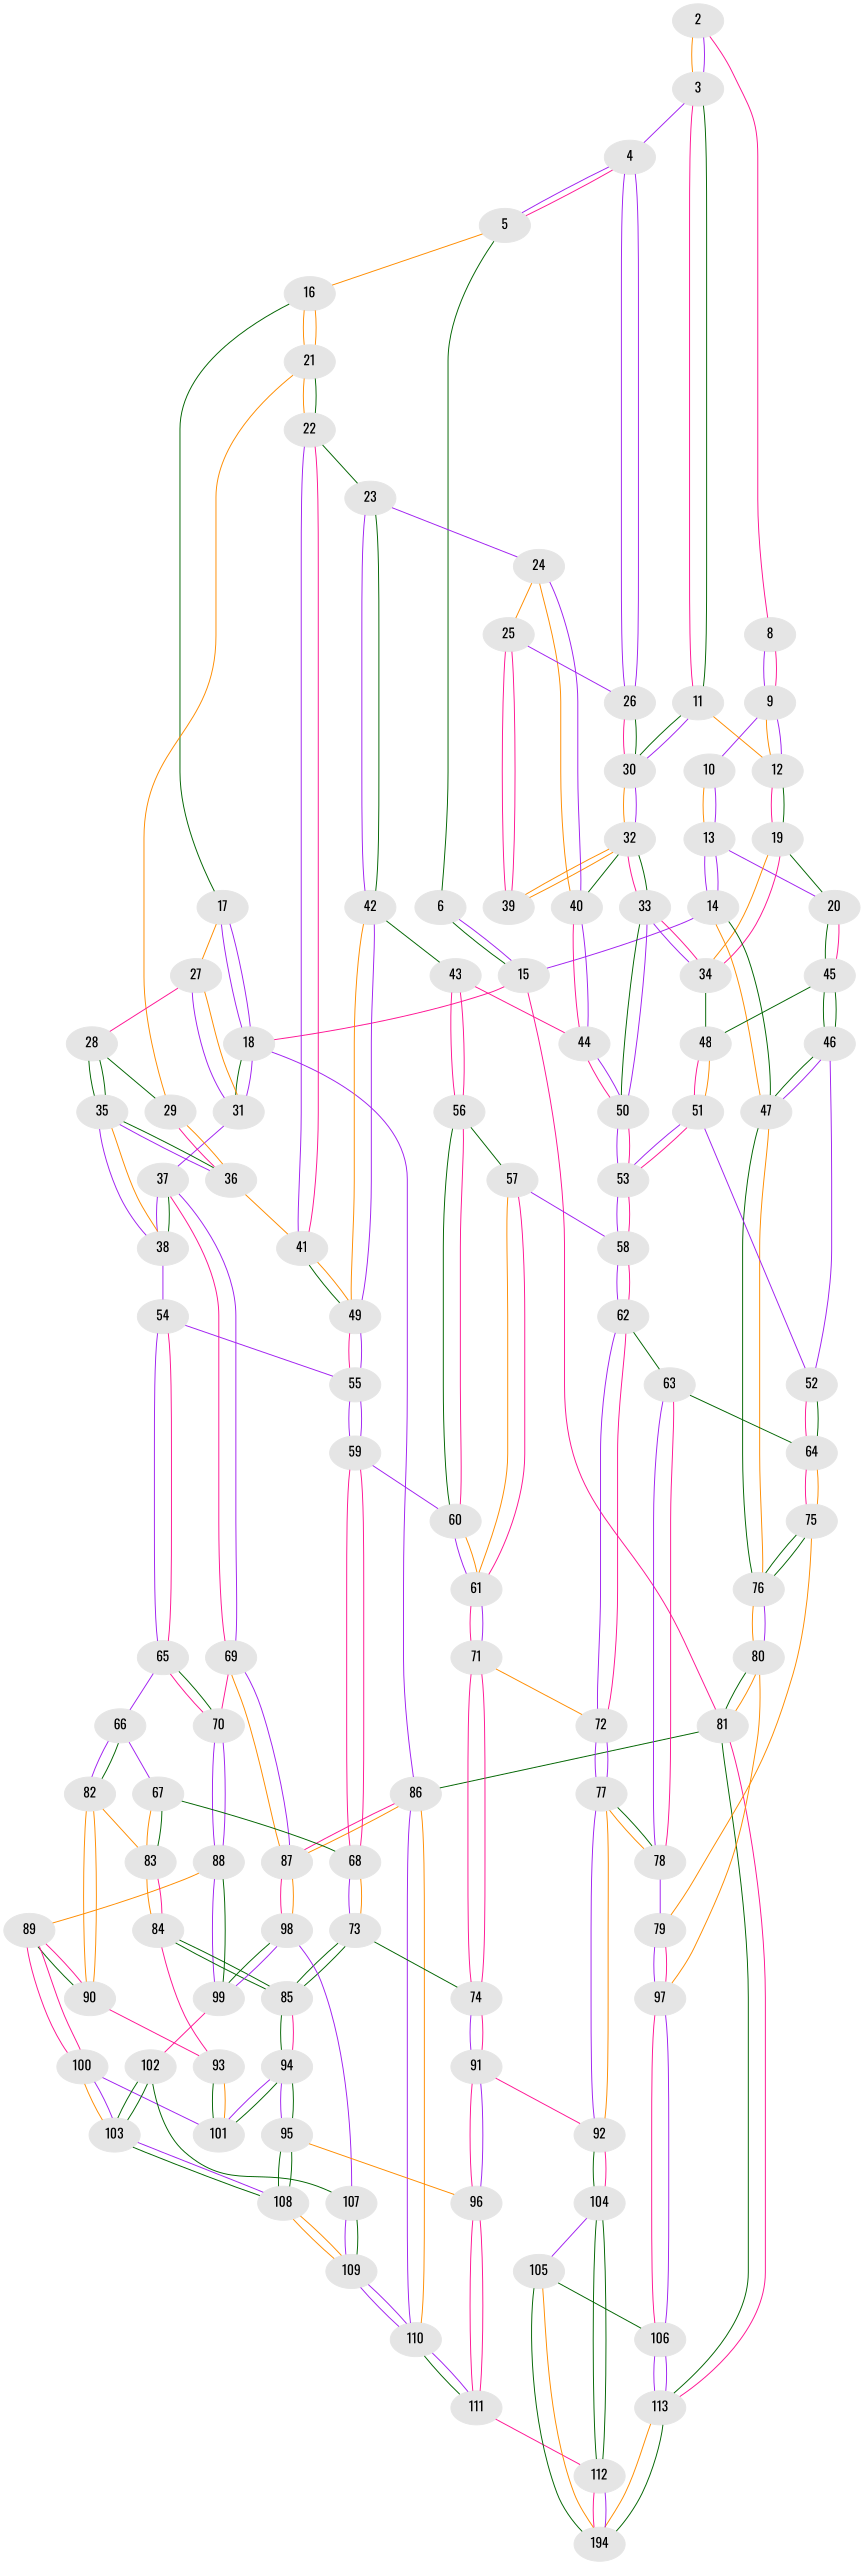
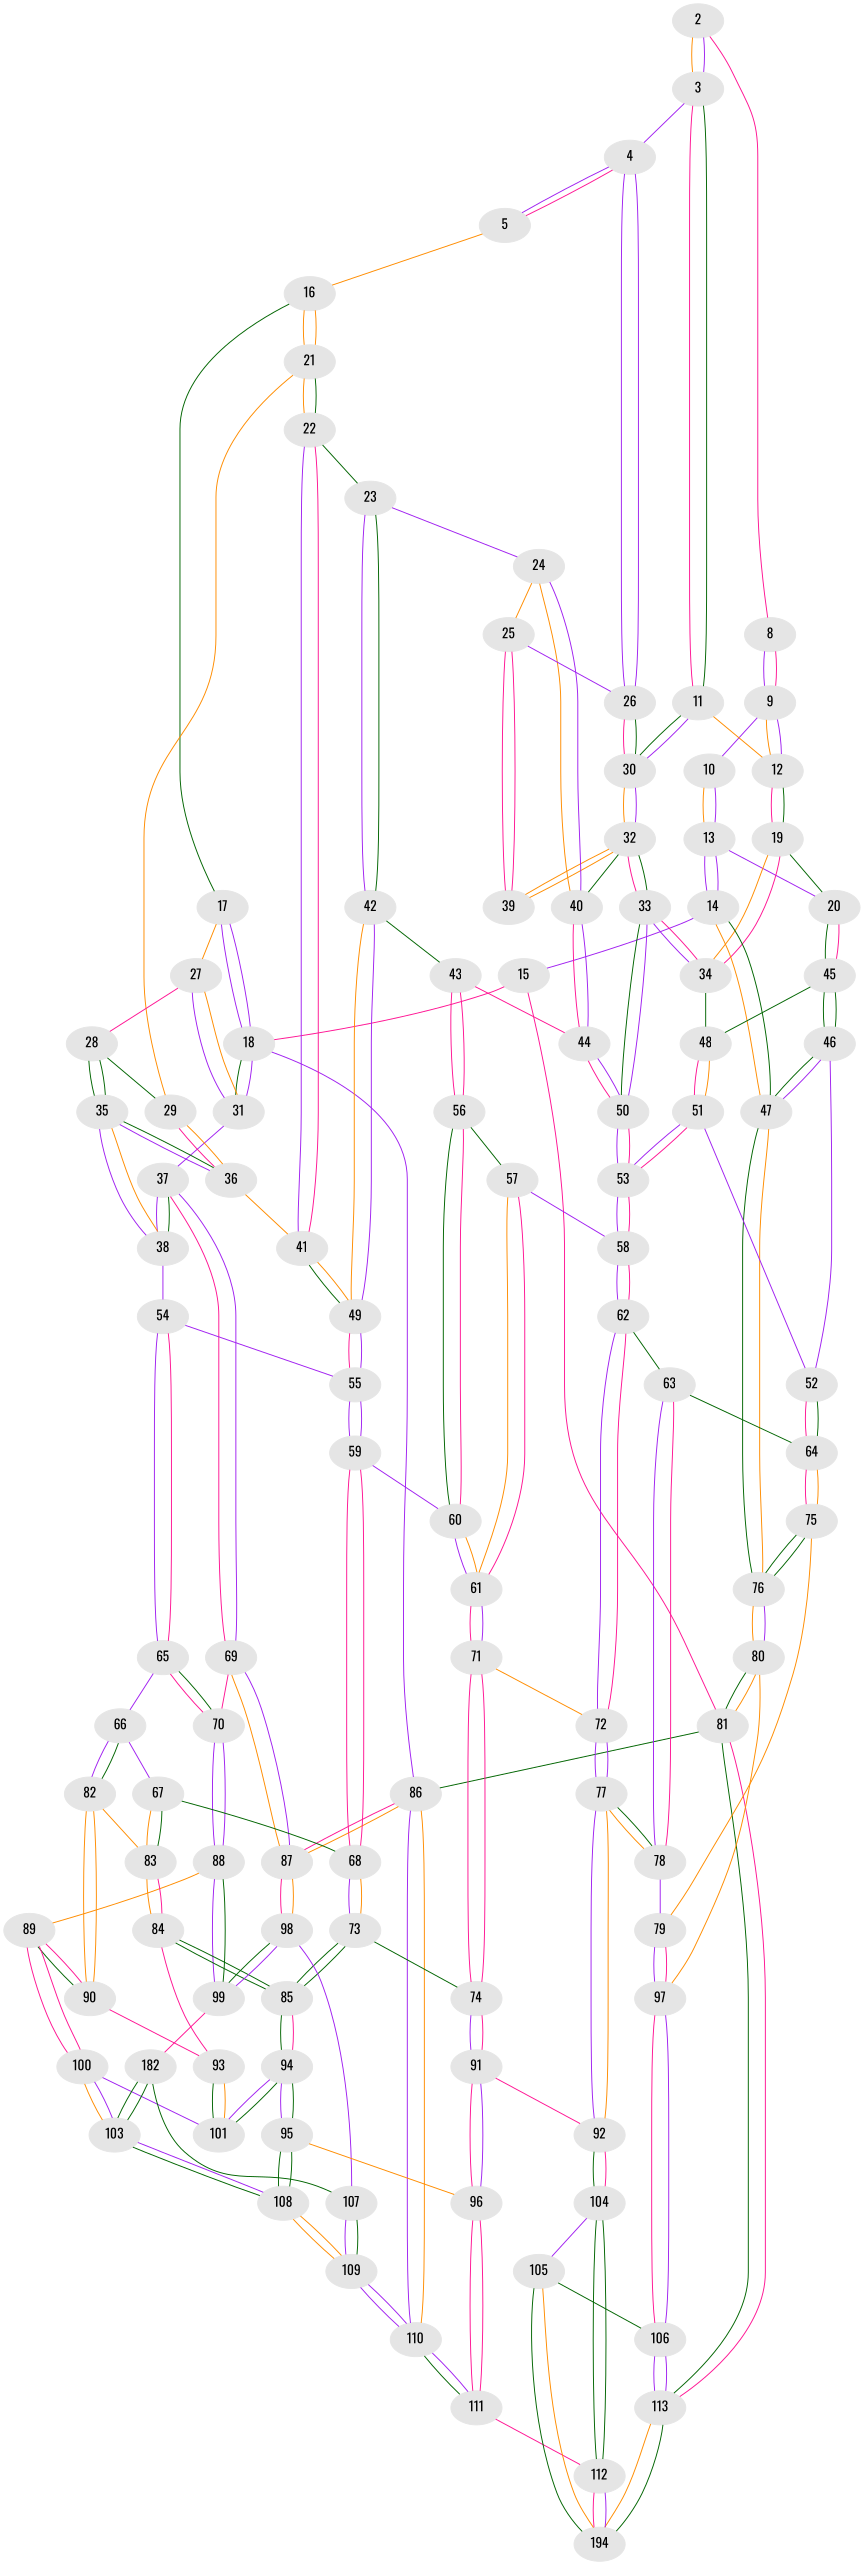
node "6": removed
node "102": label "102" -> "182"
